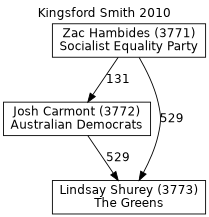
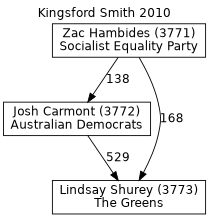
edge "Zac Hambides (3771) Socialist Equality Party" -> "Josh Carmont (3772) Australian Democrats": label "131" -> "138"
edge "Zac Hambides (3771) Socialist Equality Party" -> "Lindsay Shurey (3773) The Greens": label "529" -> "168"
